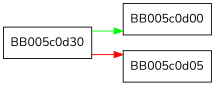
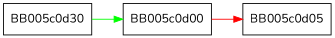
edge "BB005c0d30" -> "BB005c0d05": now "BB005c0d00" -> "BB005c0d05"
